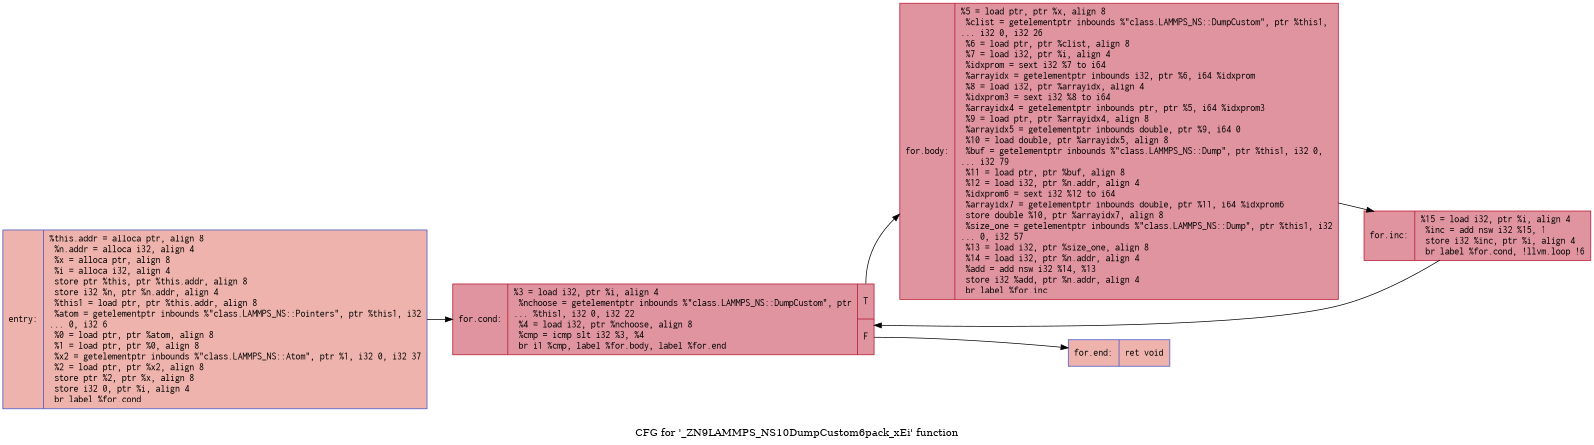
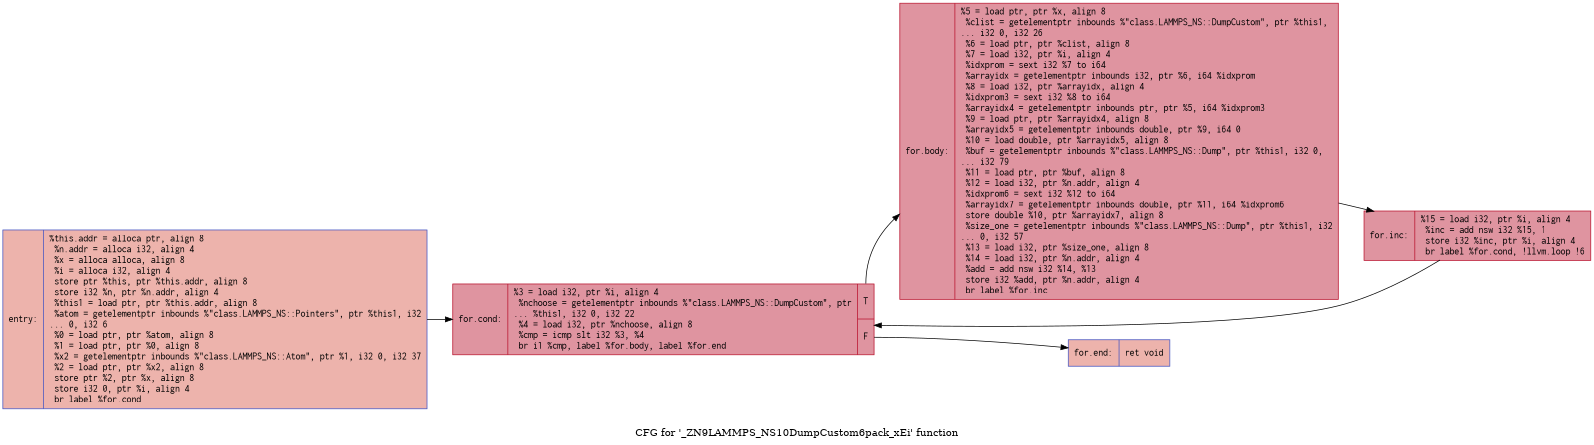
node "entry:": text "%x = alloca ptr, align 8" -> "%x = alloca alloca, align 8"
